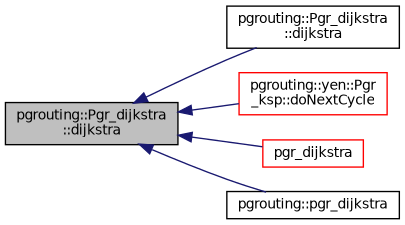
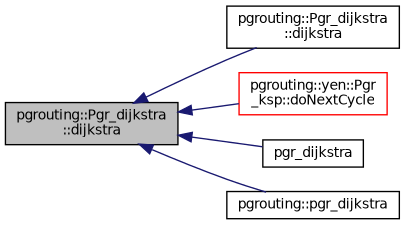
node "pgr_dijkstra": color red -> black
